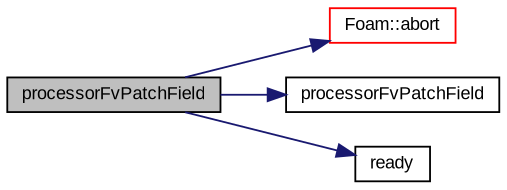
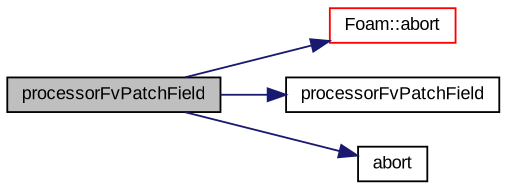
node "ready": label "ready" -> "abort"
